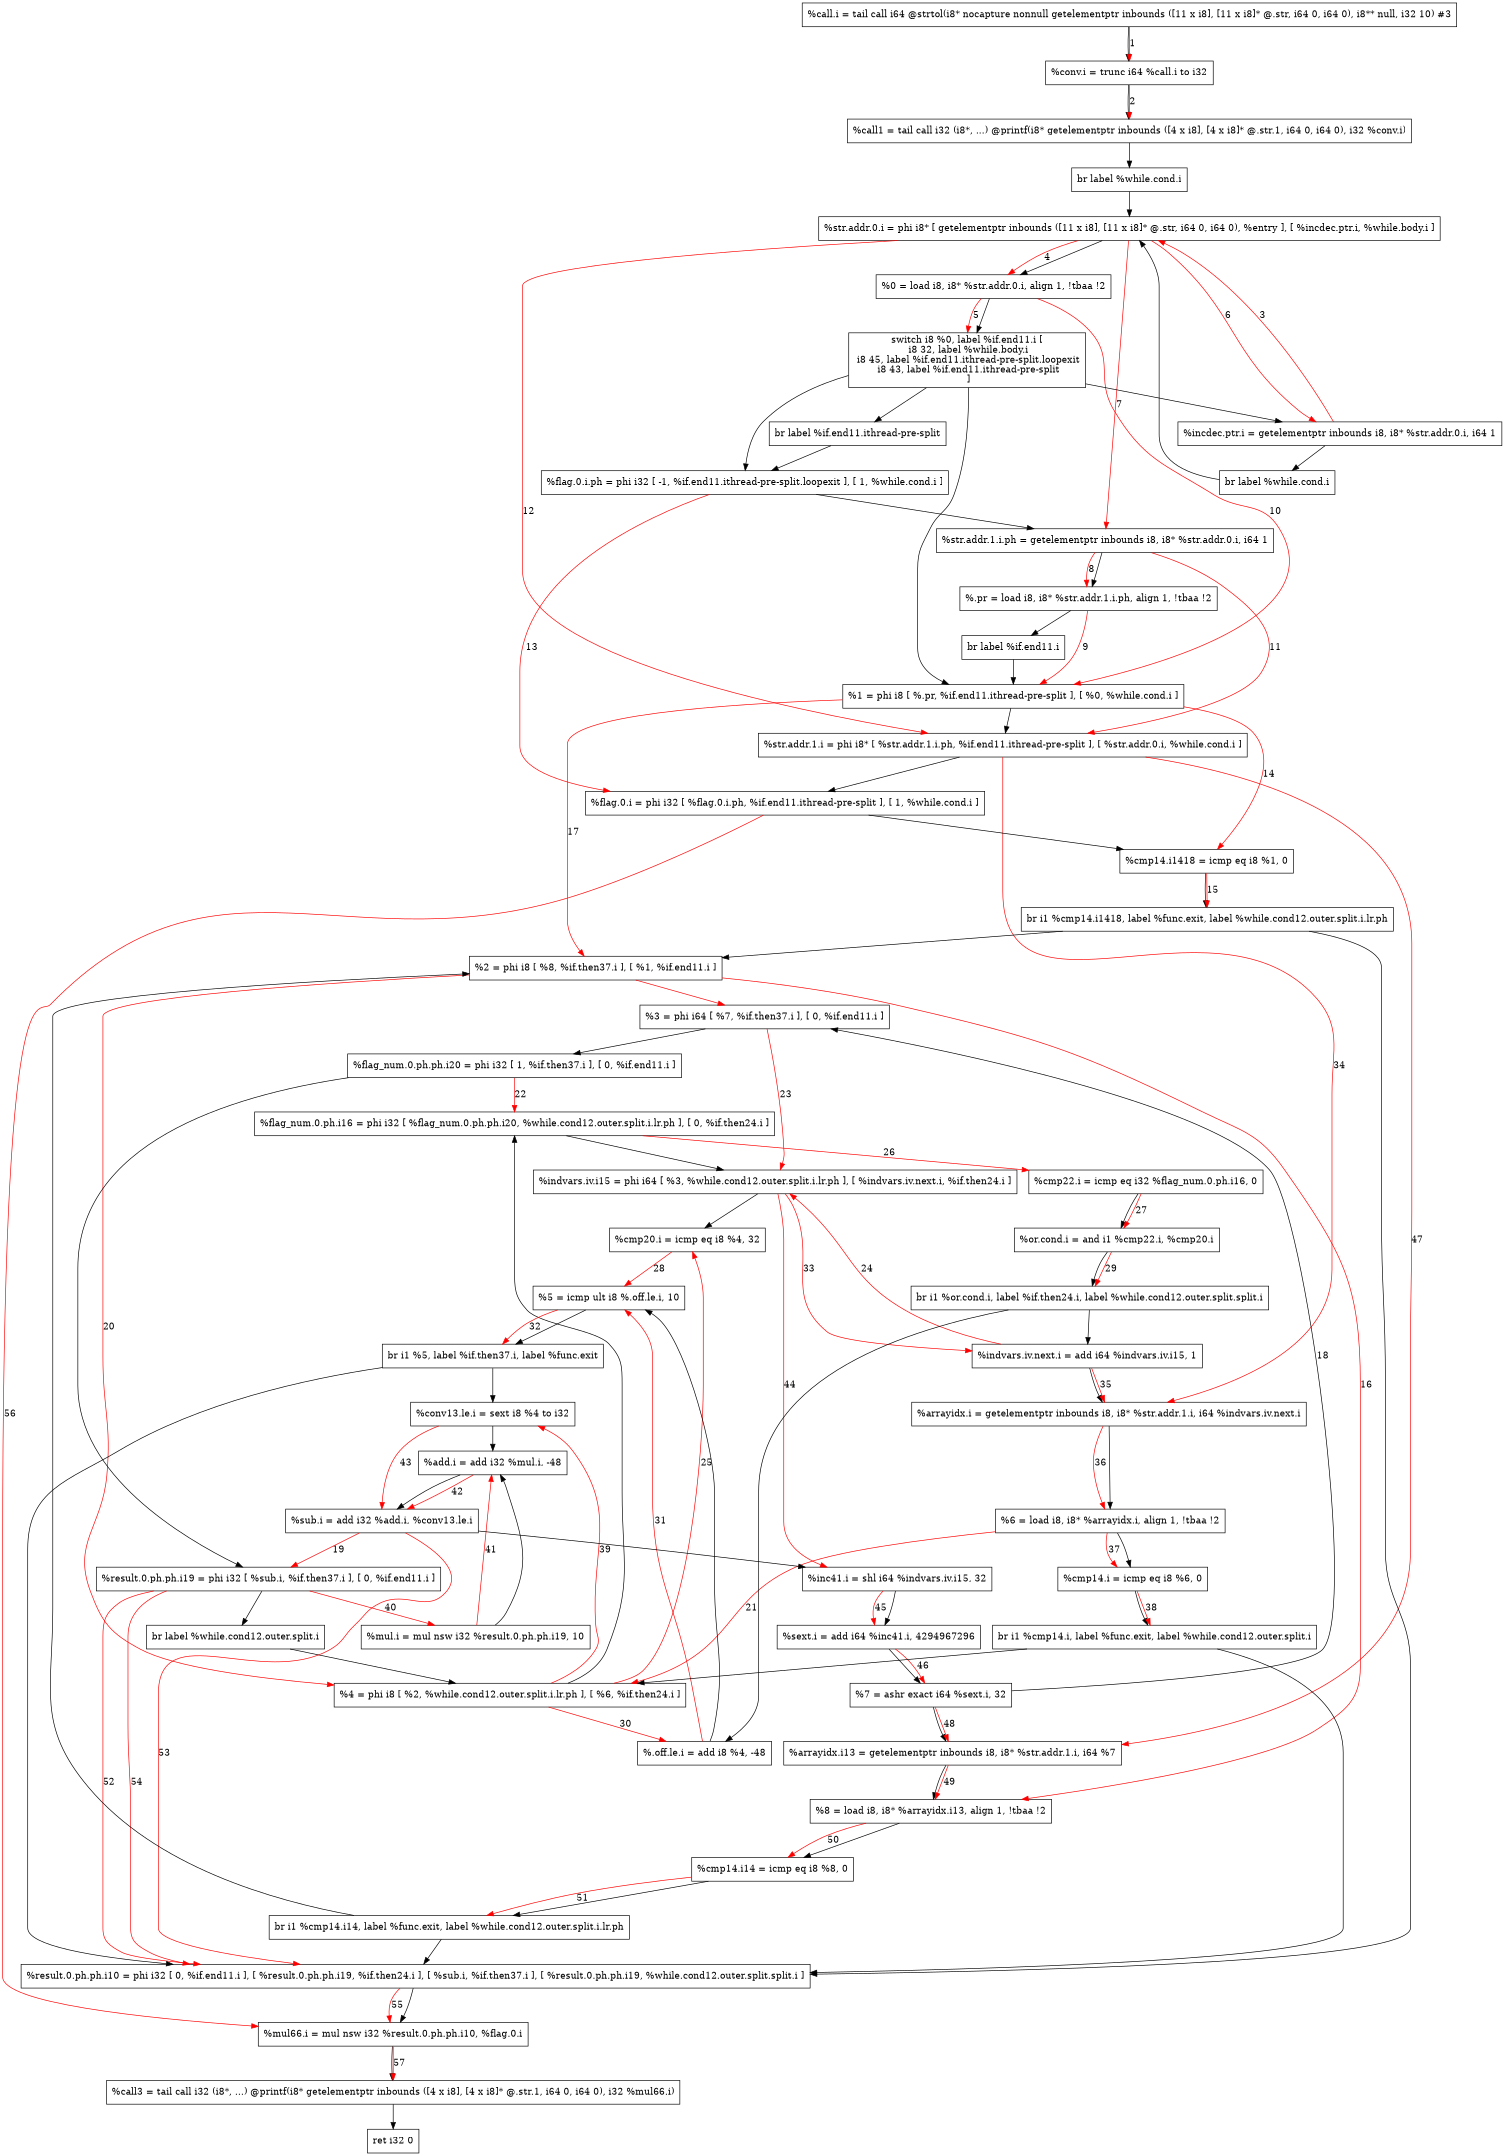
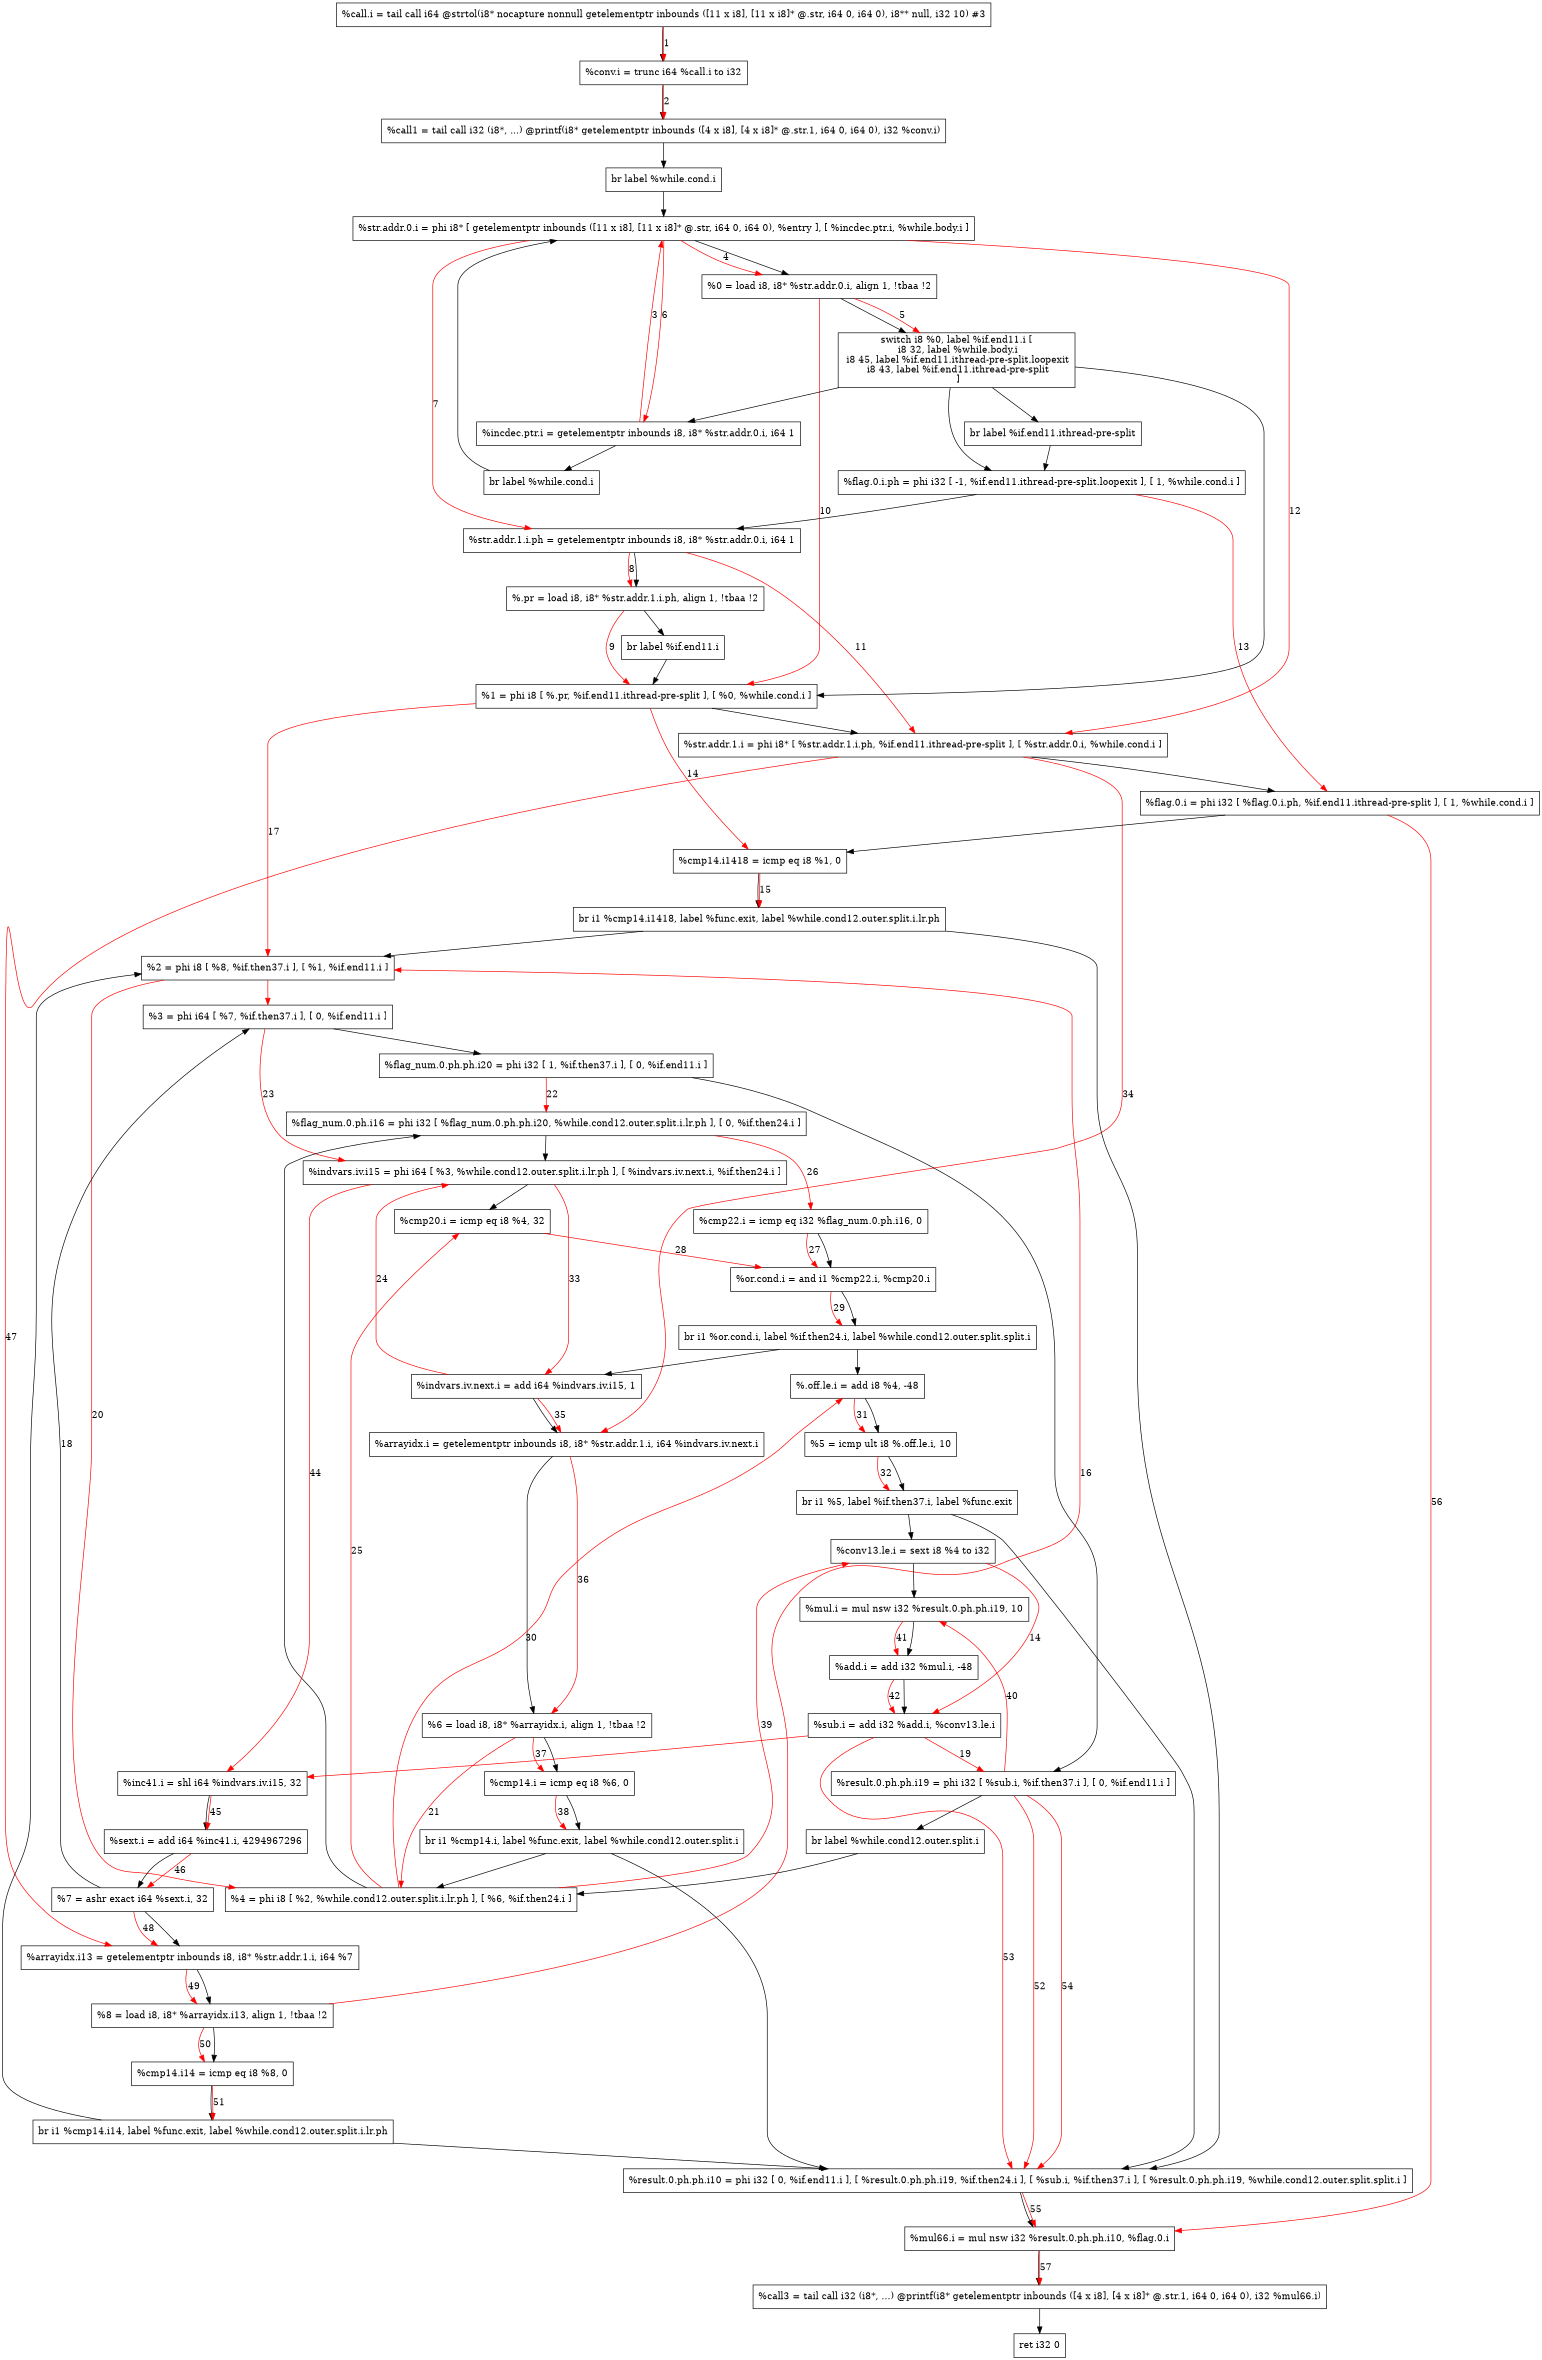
edge "%cmp20.i = icmp eq i8 %4, 32" -> "%5 = icmp ult i8 %.off.le.i, 10": now "%cmp20.i = icmp eq i8 %4, 32" -> "%or.cond.i = and i1 %cmp22.i, %cmp20.i"
edge "%2 = phi i8 [ %8, %if.then37.i ], [ %1, %if.end11.i ]" -> "%8 = load i8, i8* %arrayidx.i13, align 1, !tbaa !2": reversed
edge "%conv13.le.i = sext i8 %4 to i32" -> "%add.i = add i32 %mul.i, -48": now "%conv13.le.i = sext i8 %4 to i32" -> "%mul.i = mul nsw i32 %result.0.ph.ph.i19, 10"
edge "%conv13.le.i = sext i8 %4 to i32" -> "%sub.i = add i32 %add.i, %conv13.le.i": label "43" -> "14"
edge "%sub.i = add i32 %add.i, %conv13.le.i" -> "%inc41.i = shl i64 %indvars.iv.i15, 32": color black -> red
